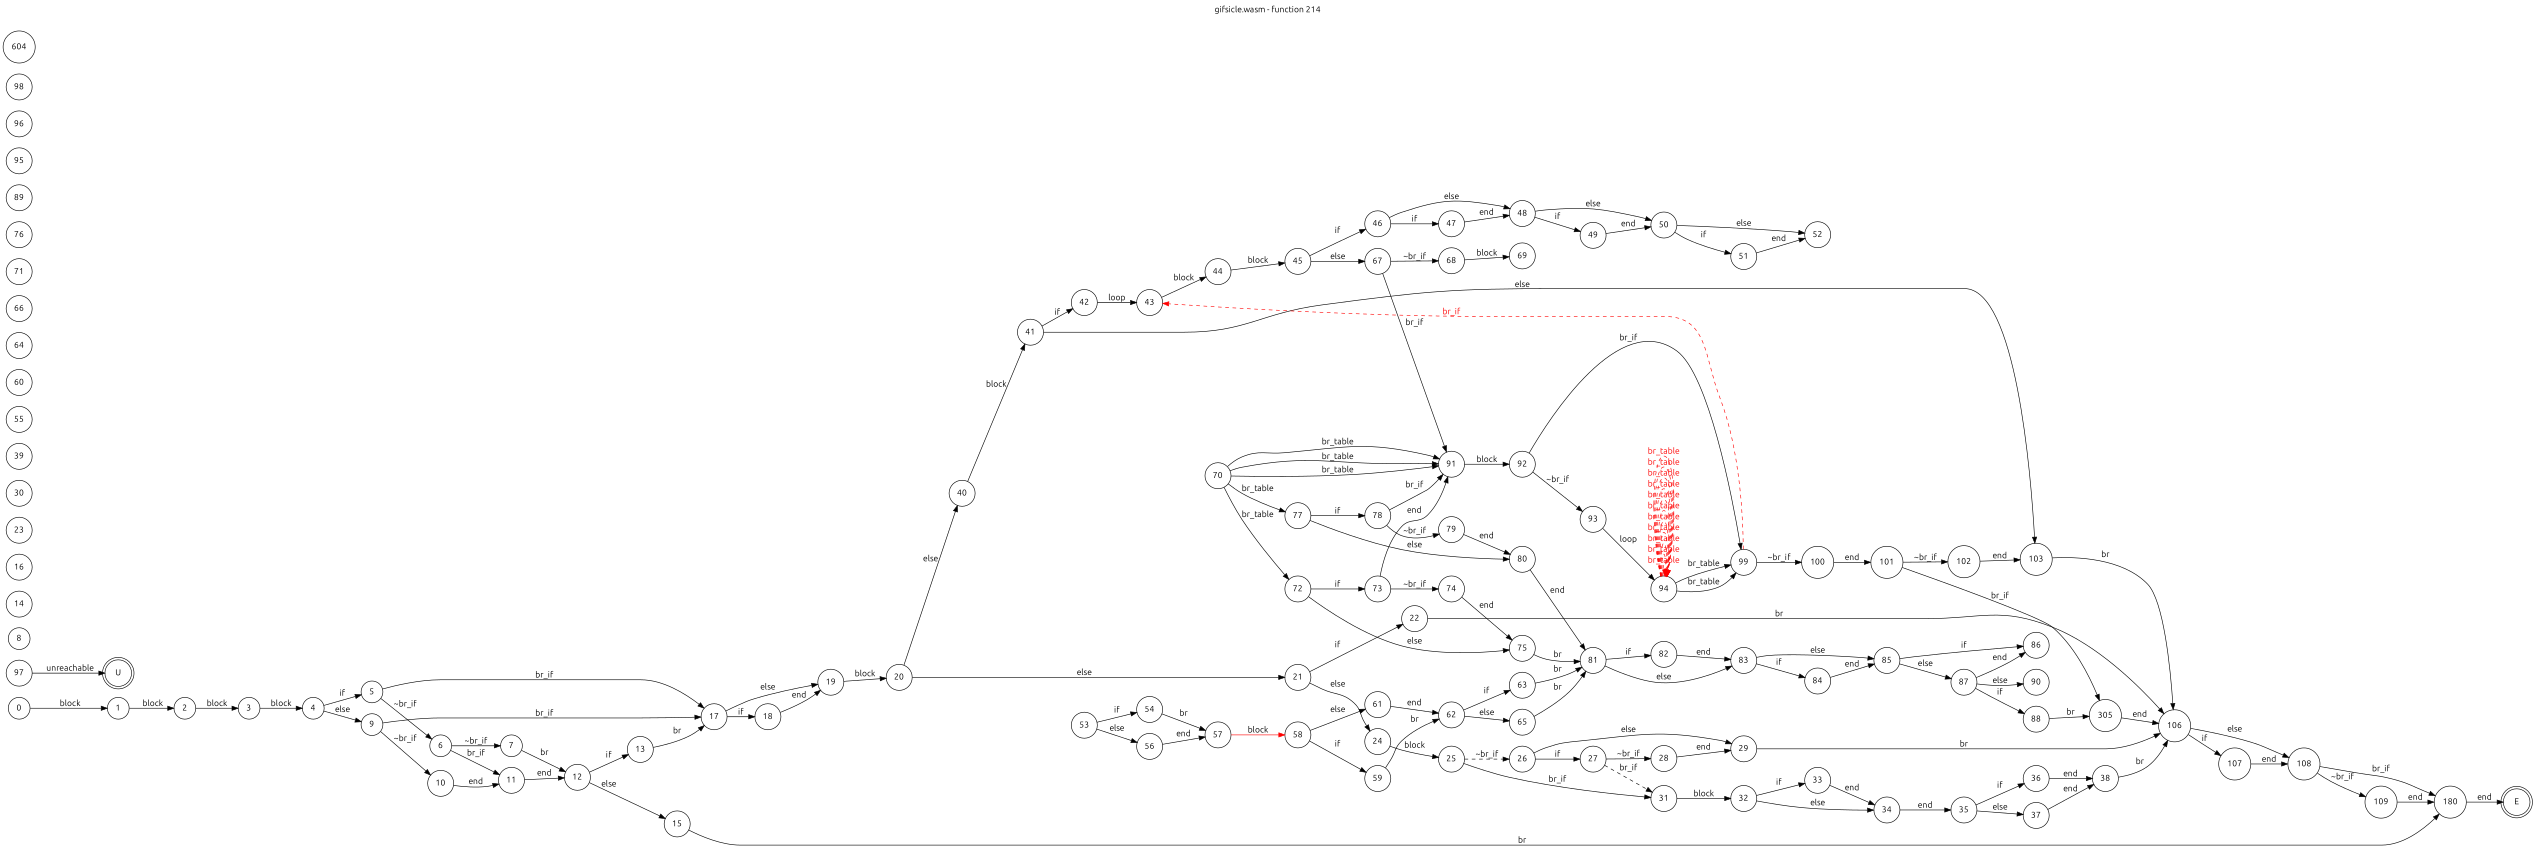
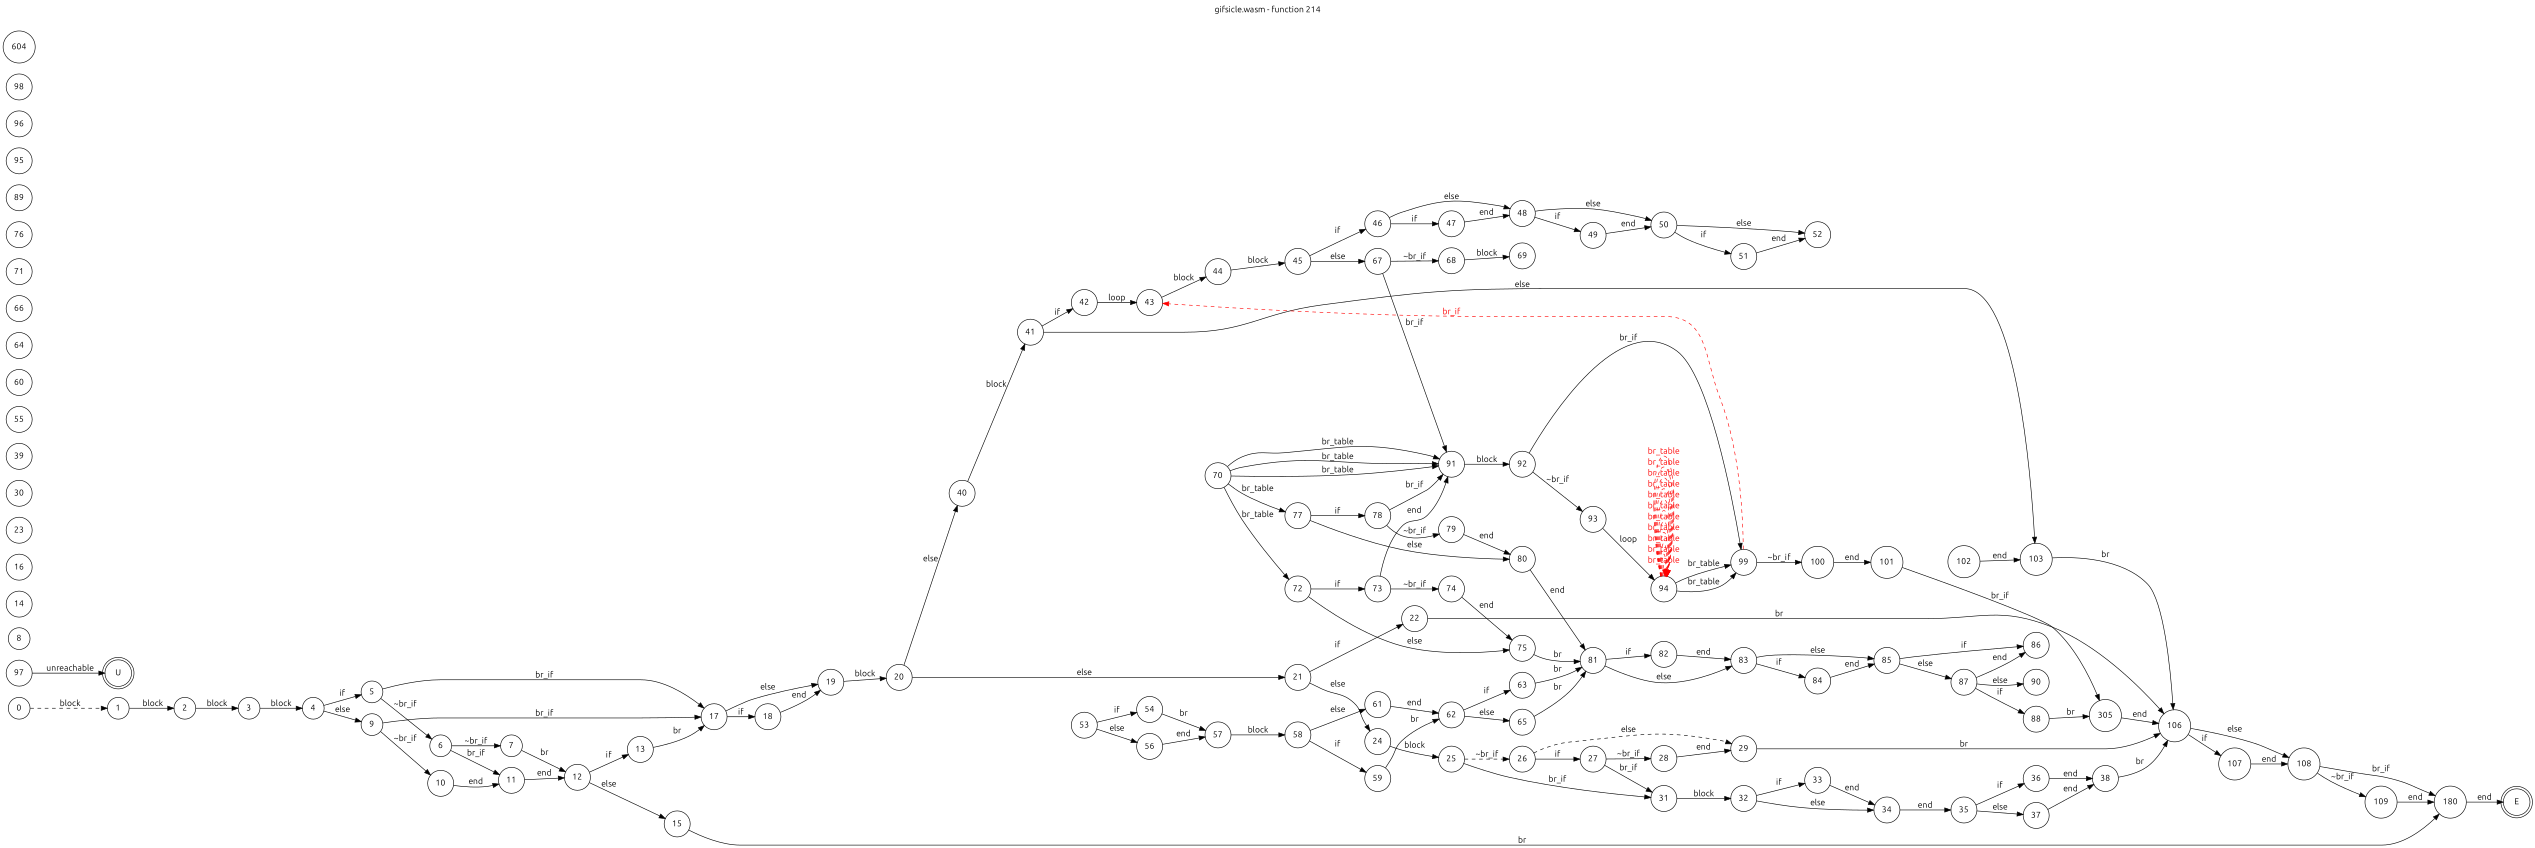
edge "101" -> "102": removed, label "~br_if"
edge "0" -> "1": style solid -> dashed
edge "57" -> "58": color red -> black
edge "26" -> "29": style solid -> dashed
edge "27" -> "31": style dashed -> solid
